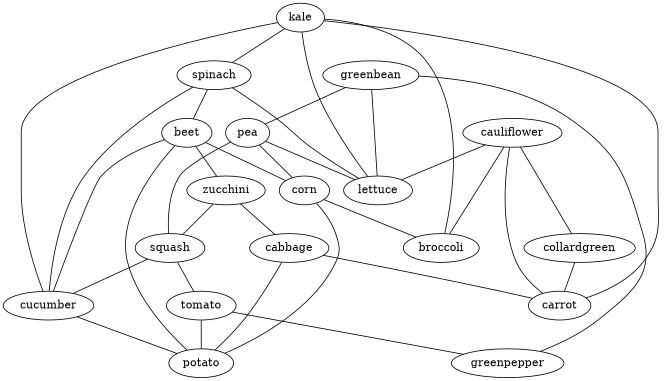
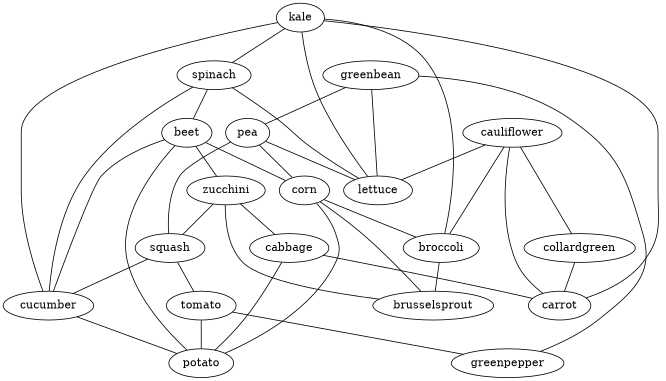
node "brusselsprout": added
